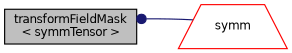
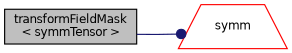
edge "symm" -> "transformFieldMask < symmTensor >": reversed
